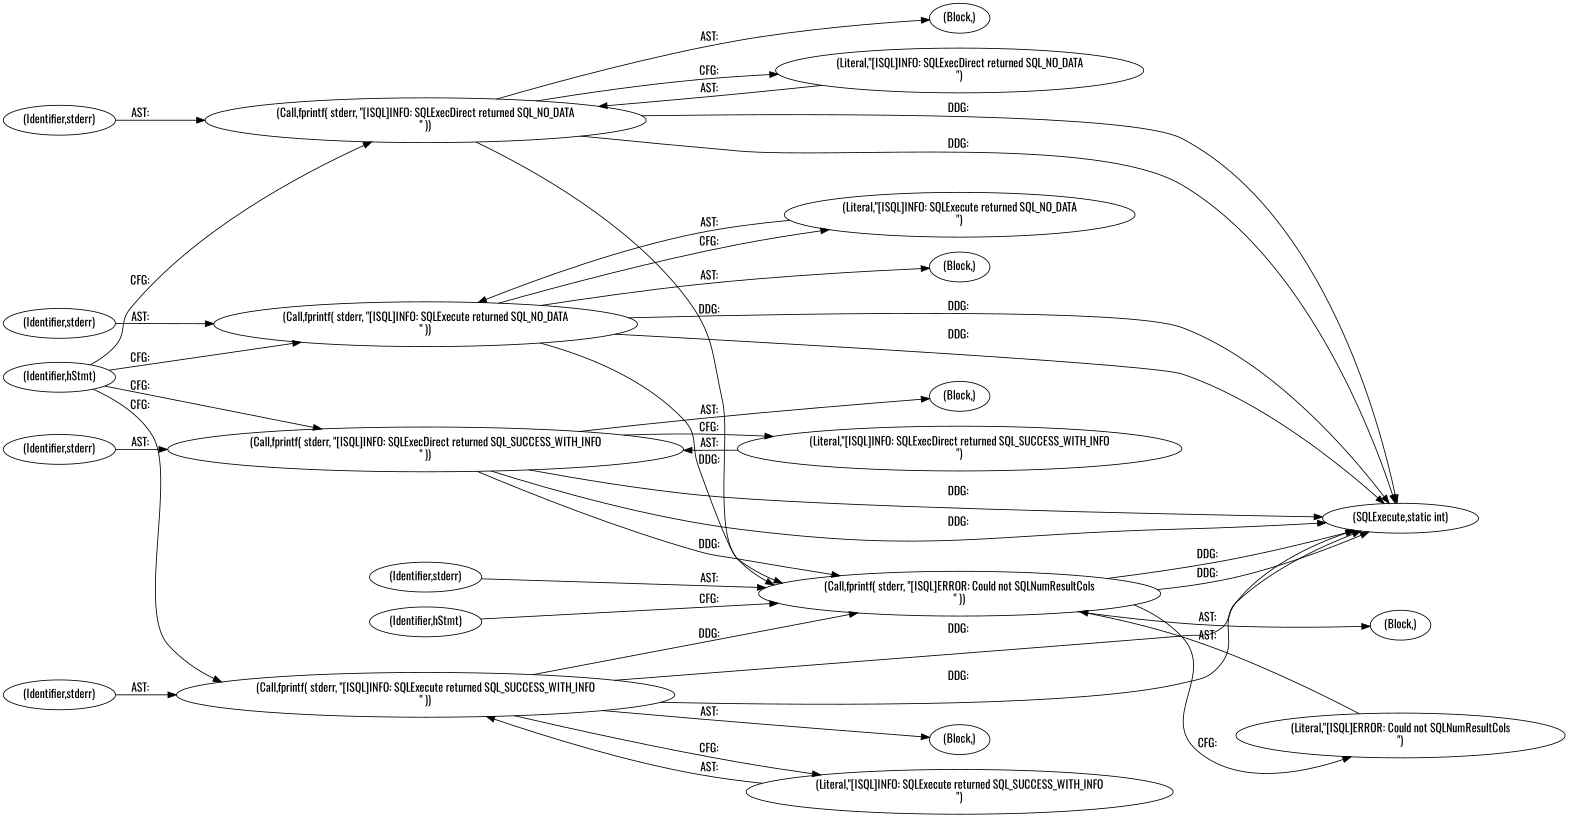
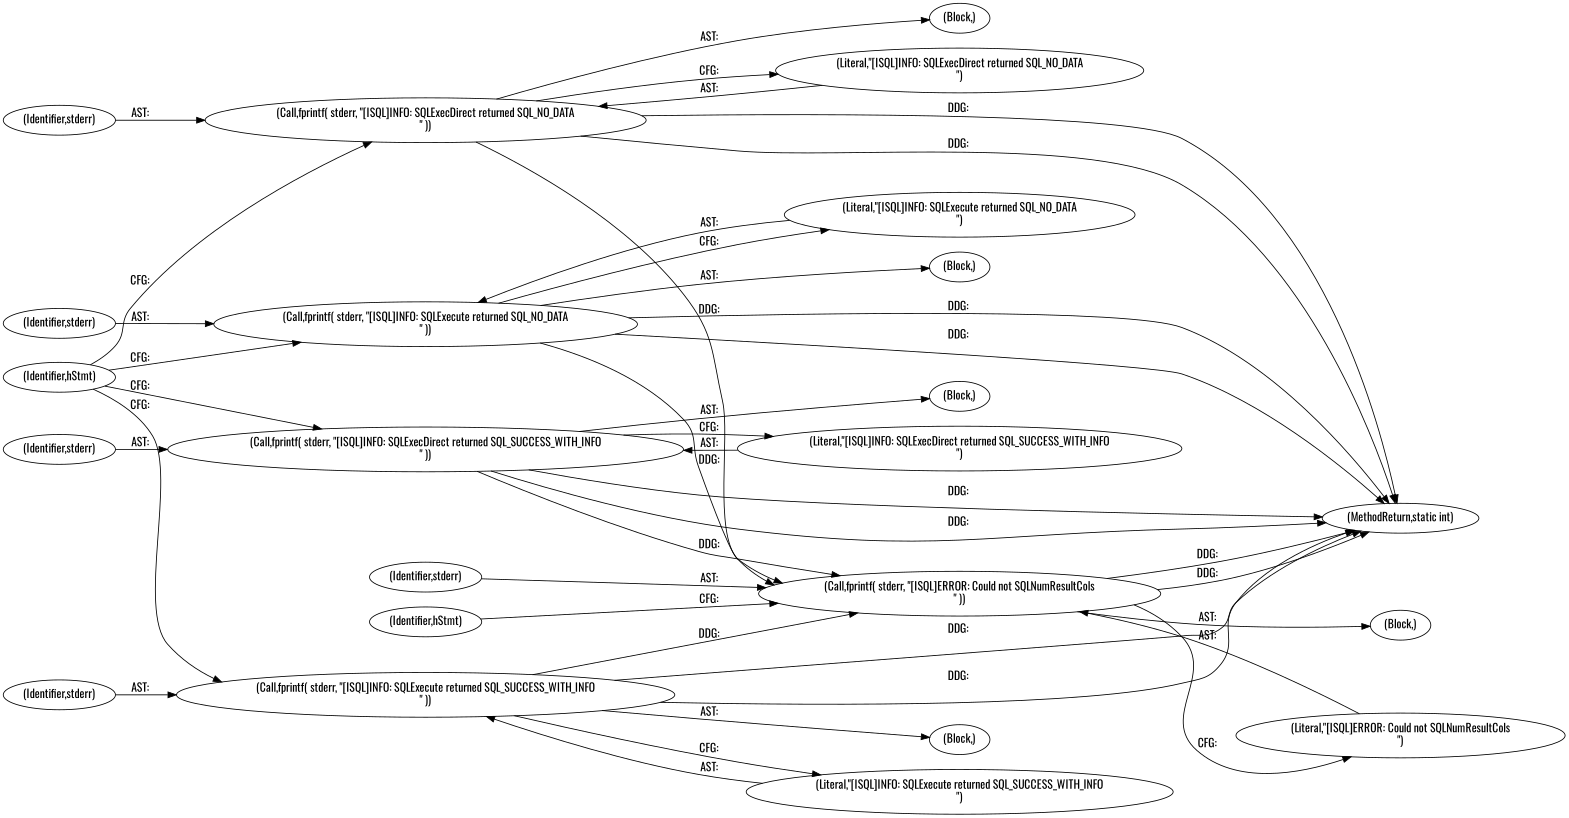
node "(SQLExecute,static int)": label "(SQLExecute,static int)" -> "(MethodReturn,static int)"
